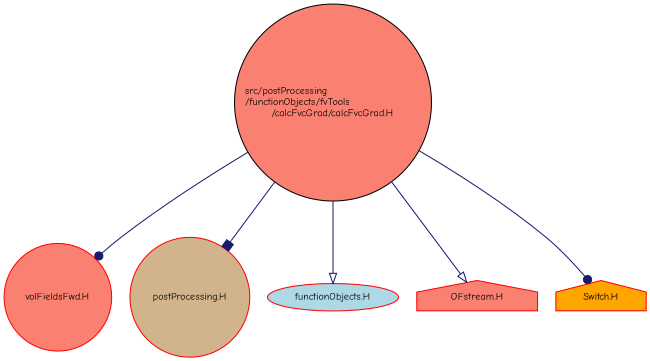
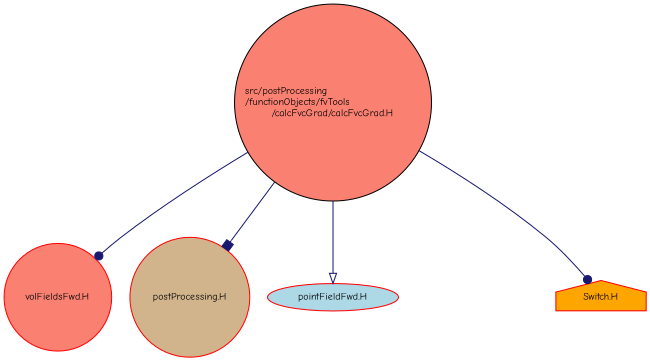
node "functionObjects.H": label "functionObjects.H" -> "pointFieldFwd.H"
node "OFstream.H": removed
